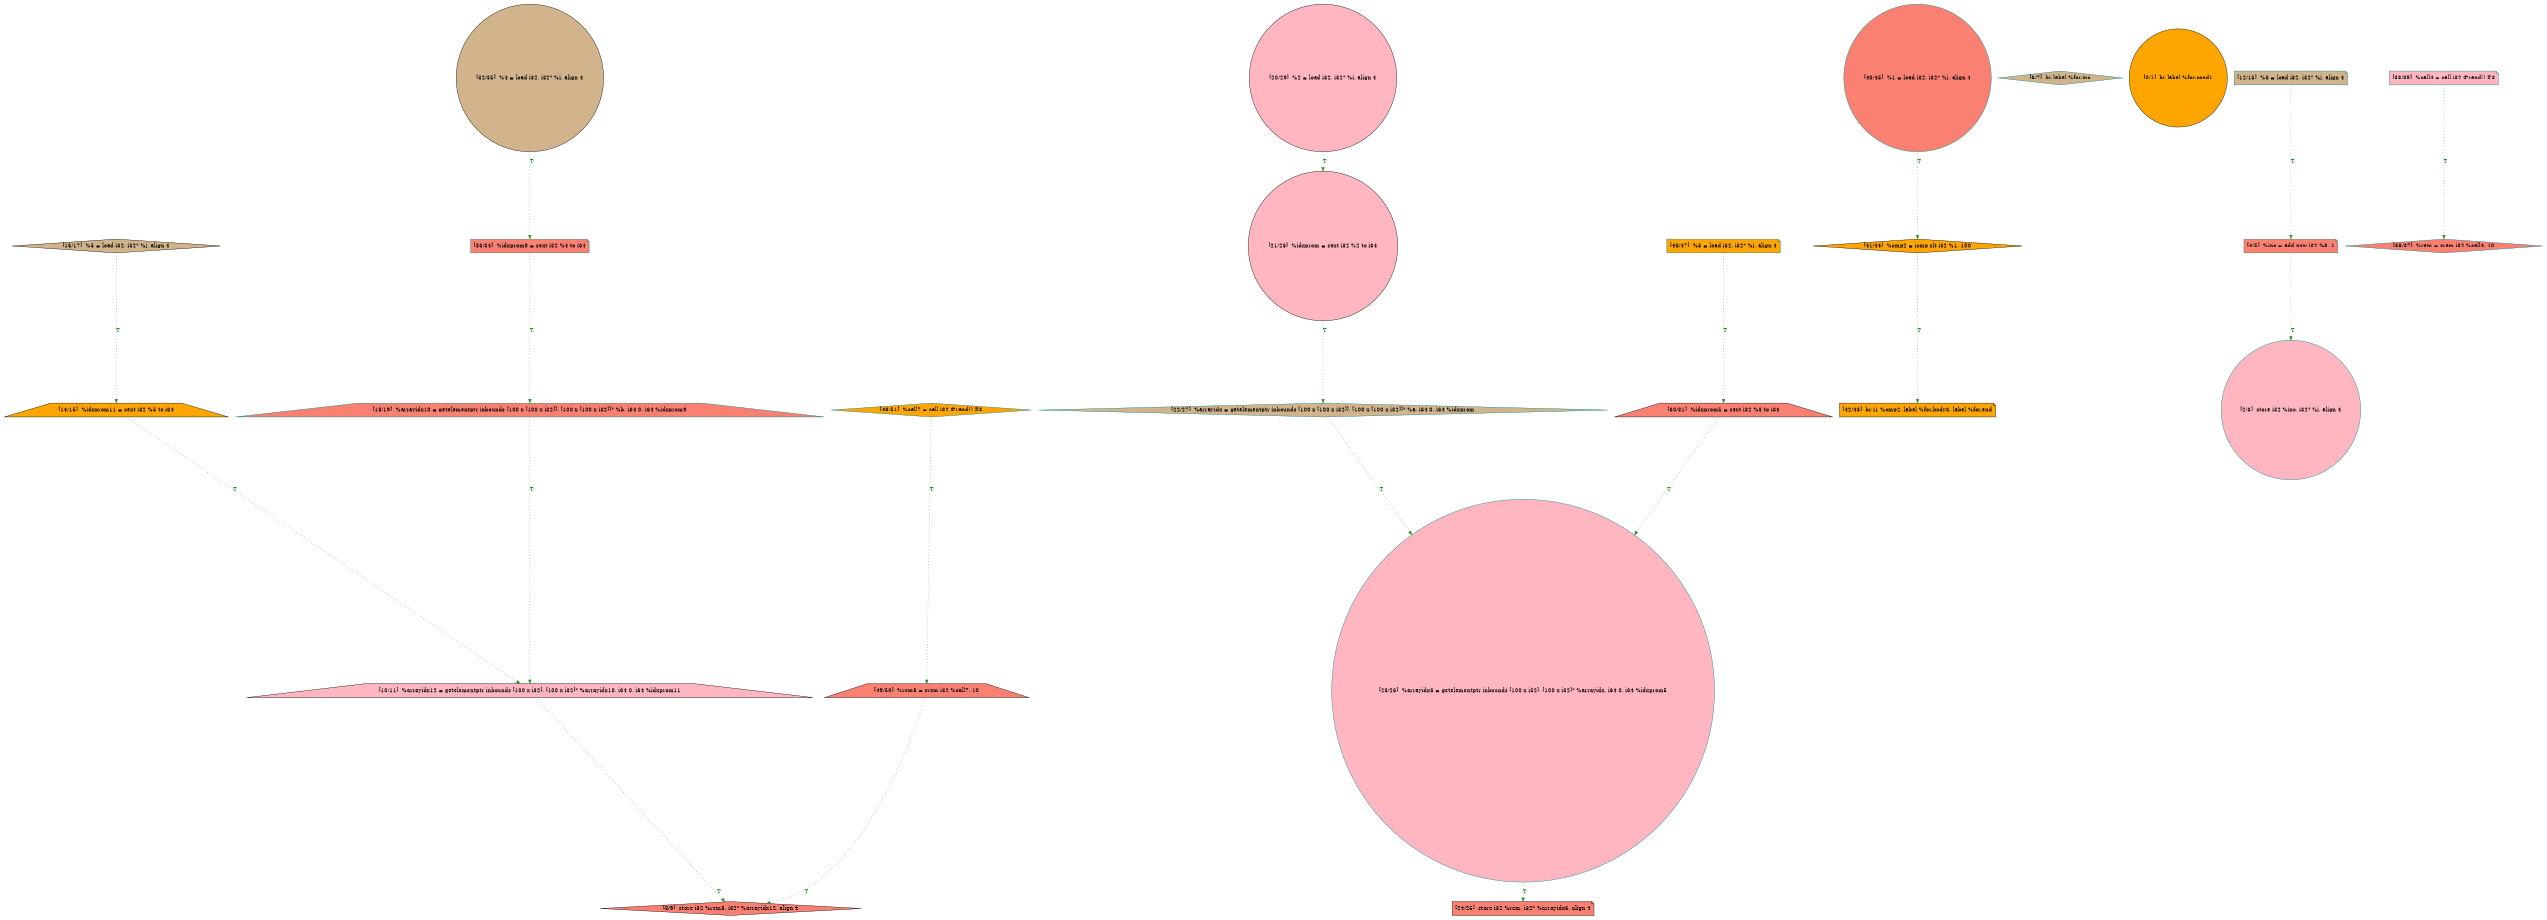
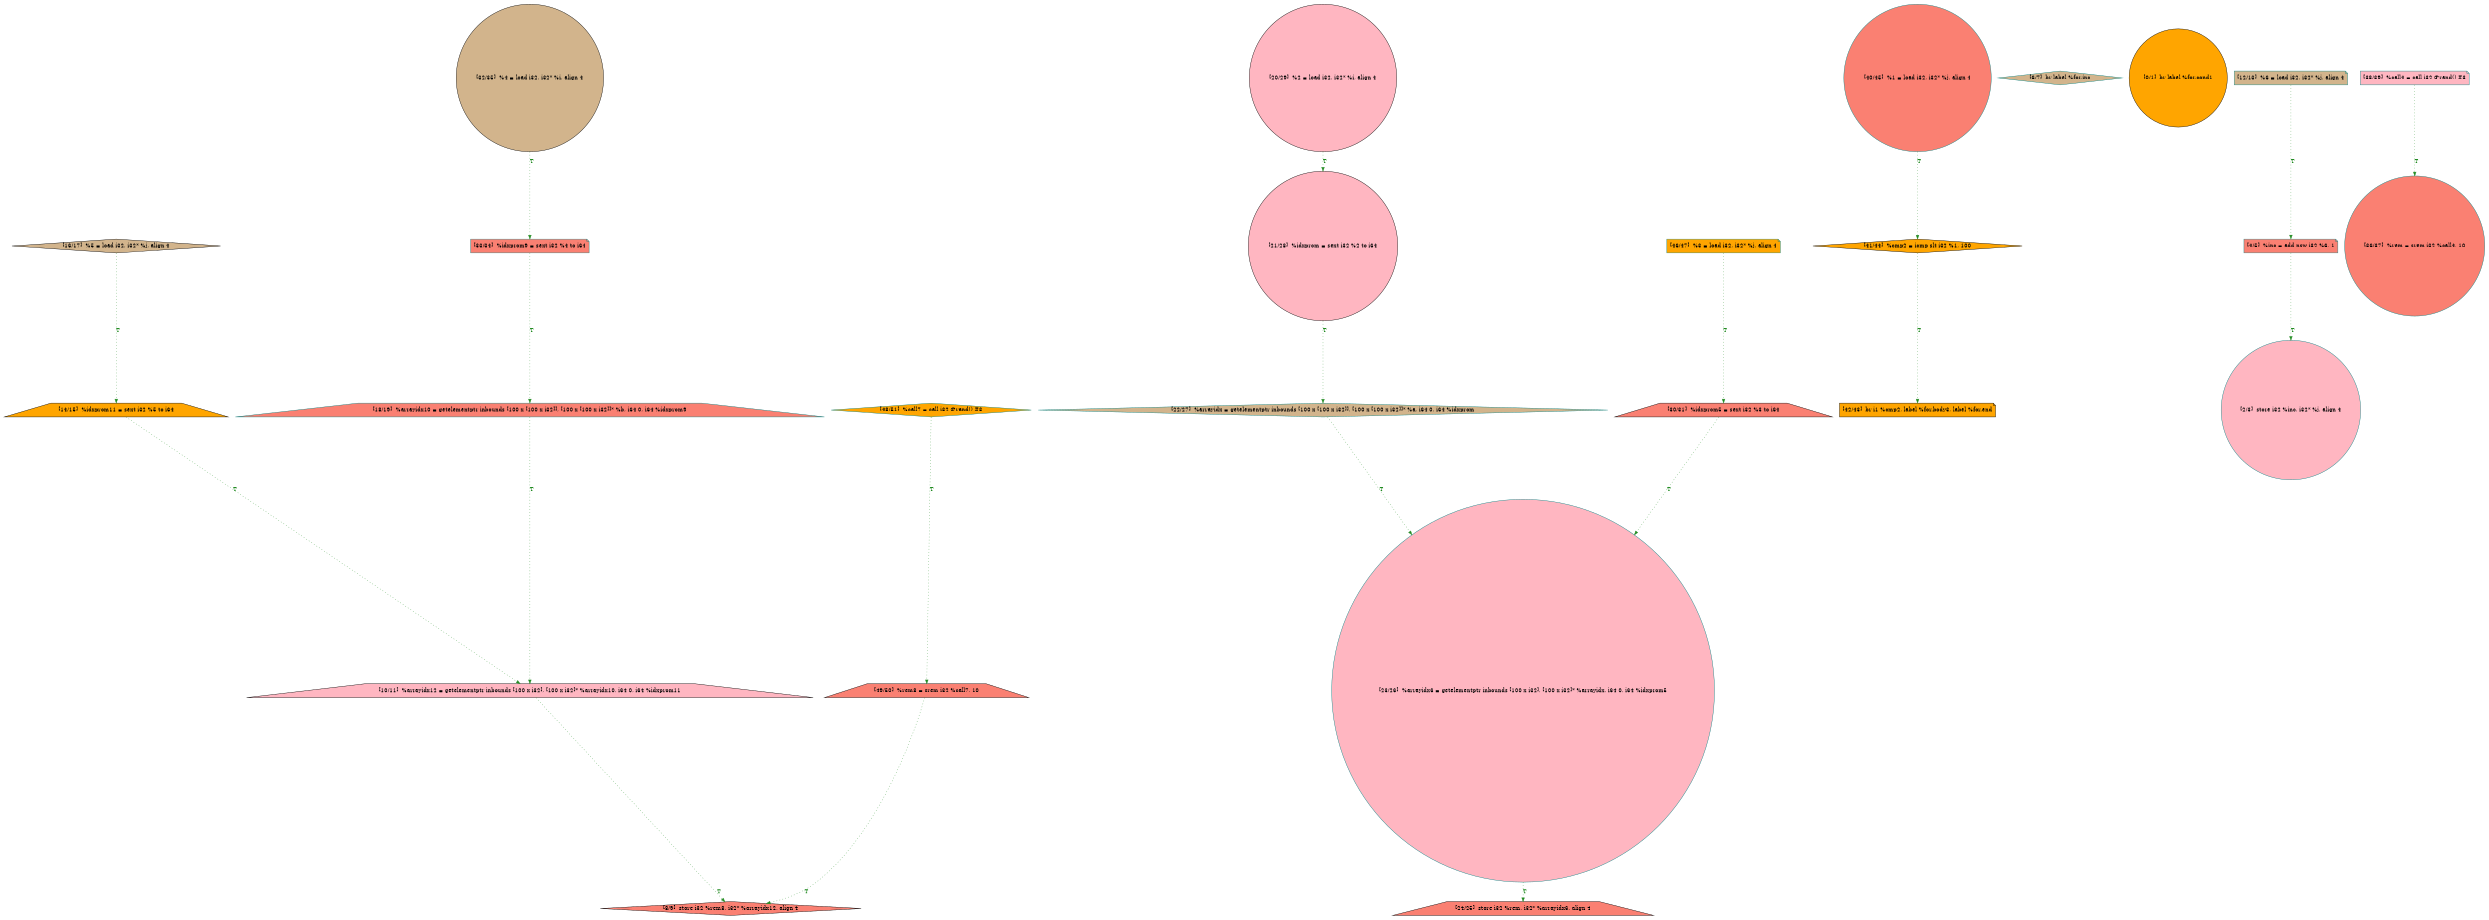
node "[36/37]  %rem = srem i32 %call4, 10": shape diamond -> circle
node "[24/25]  store i32 %rem, i32* %arrayidx6, align 4": shape note -> trapezium
